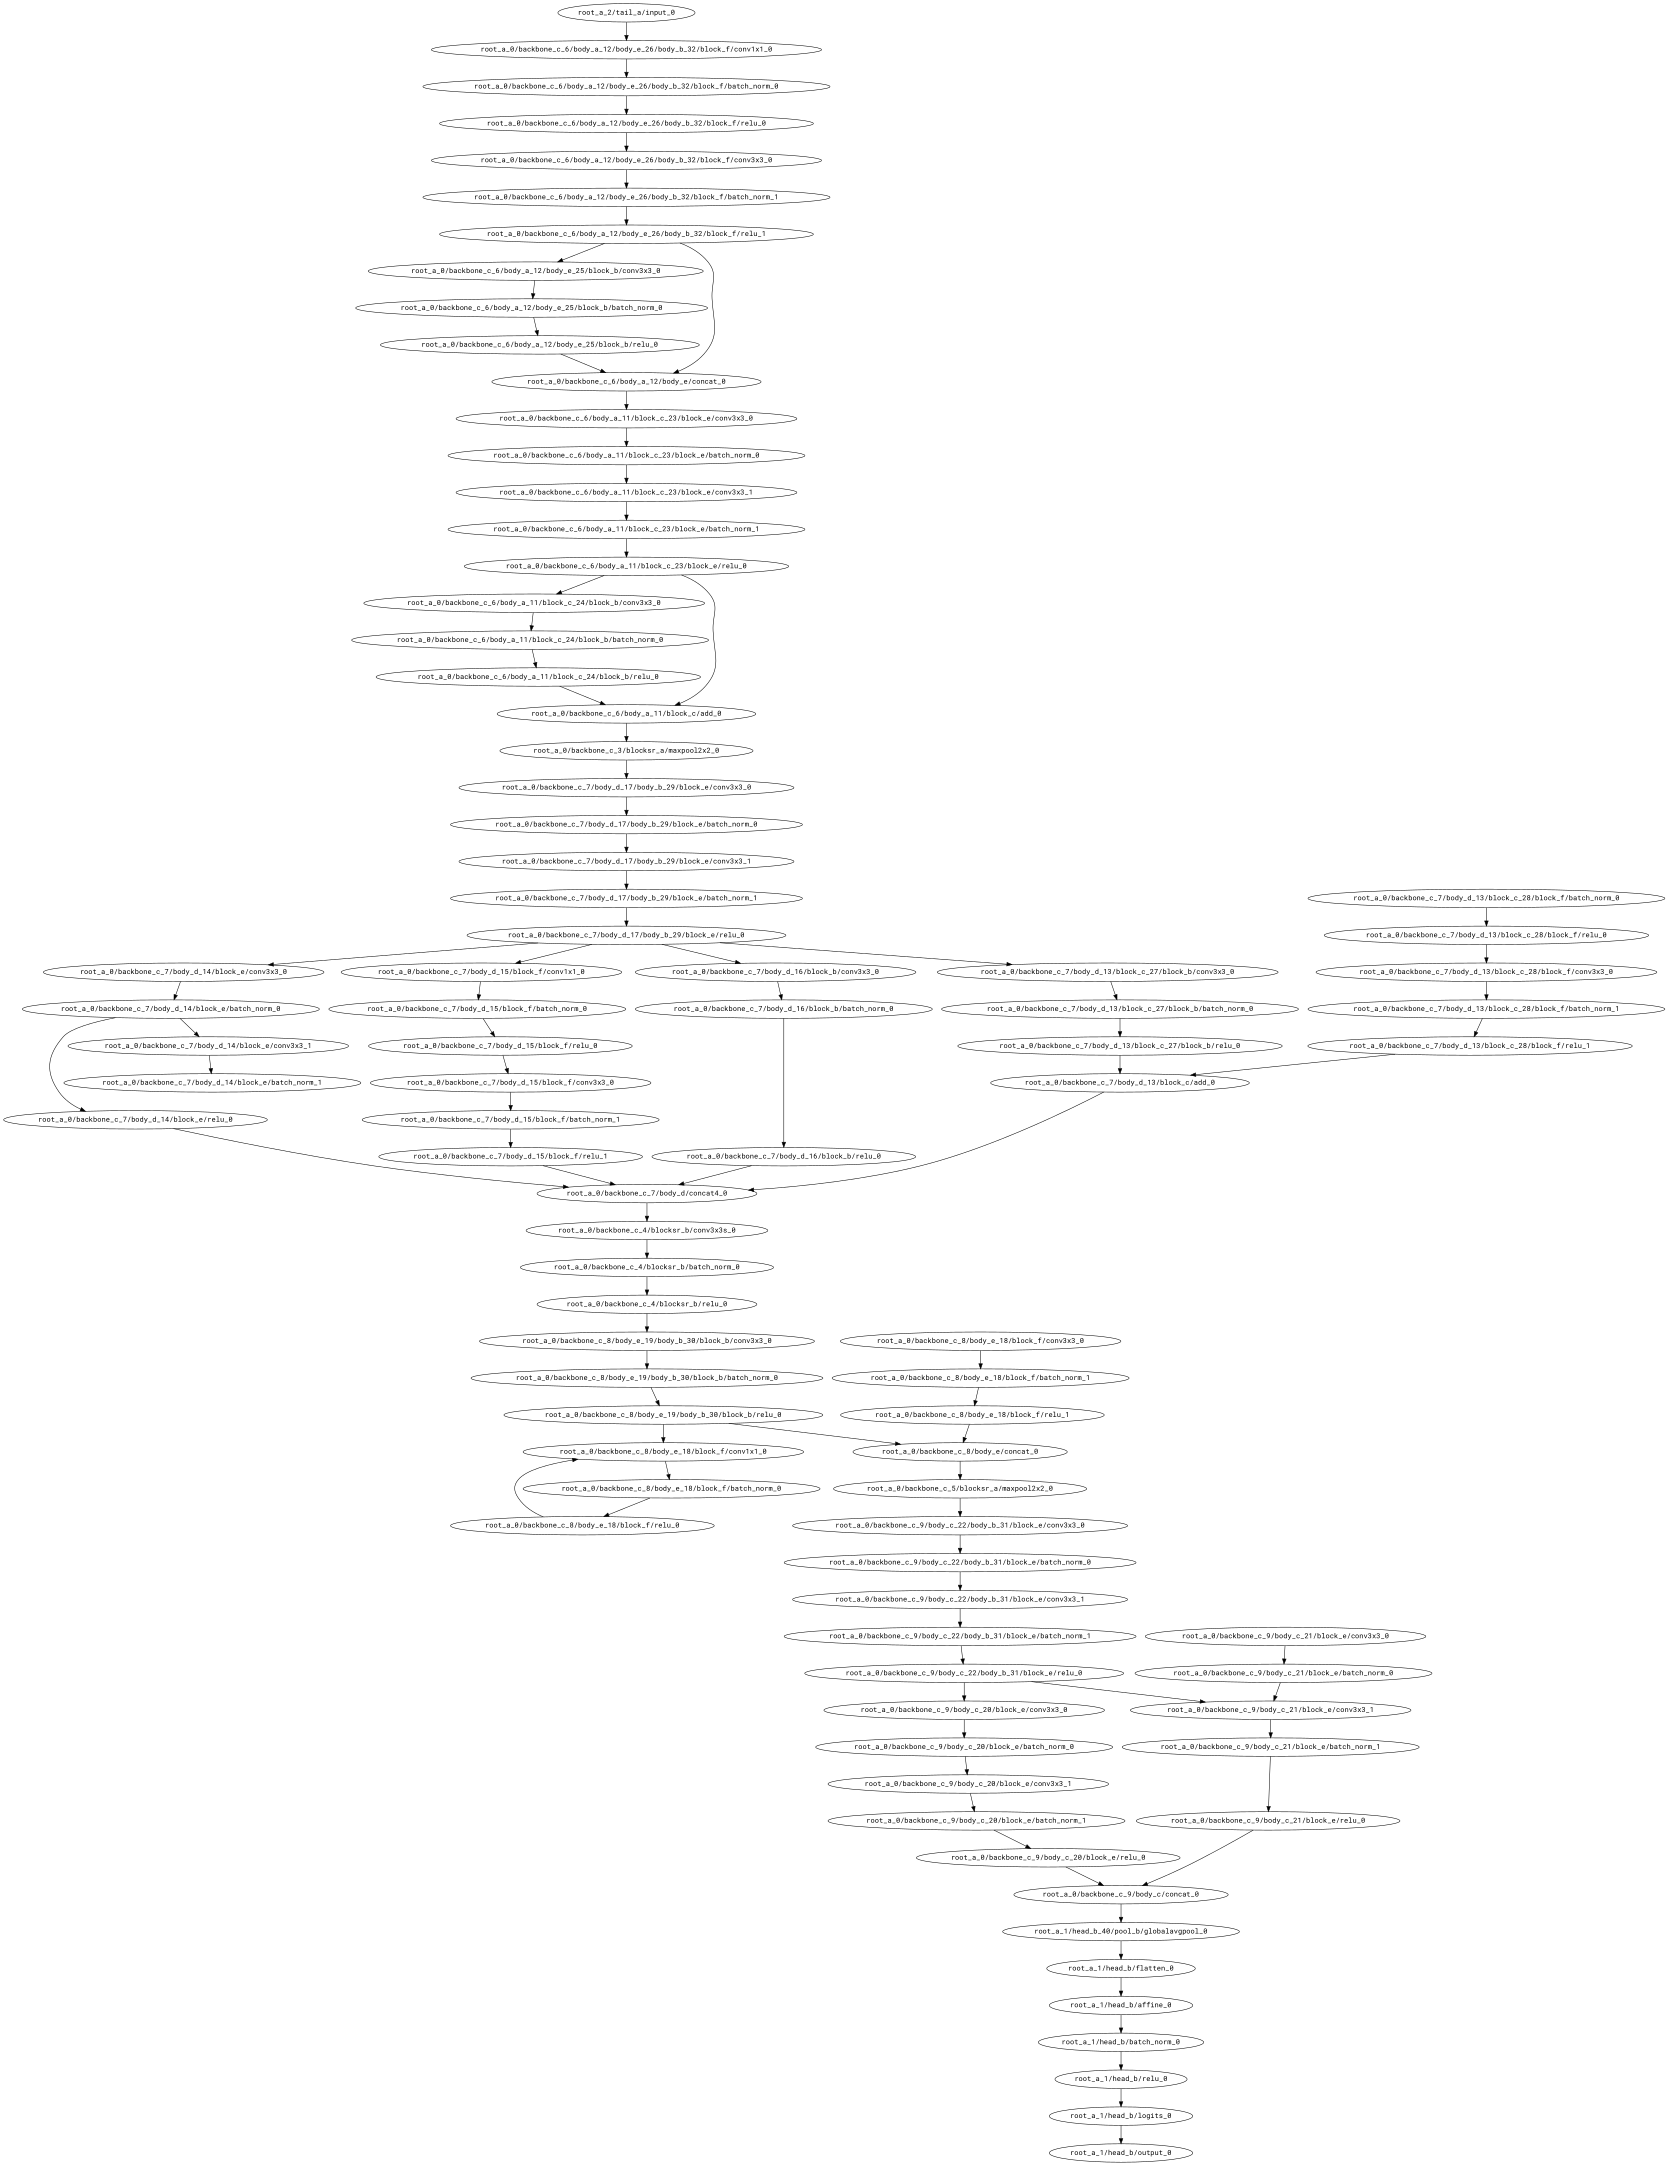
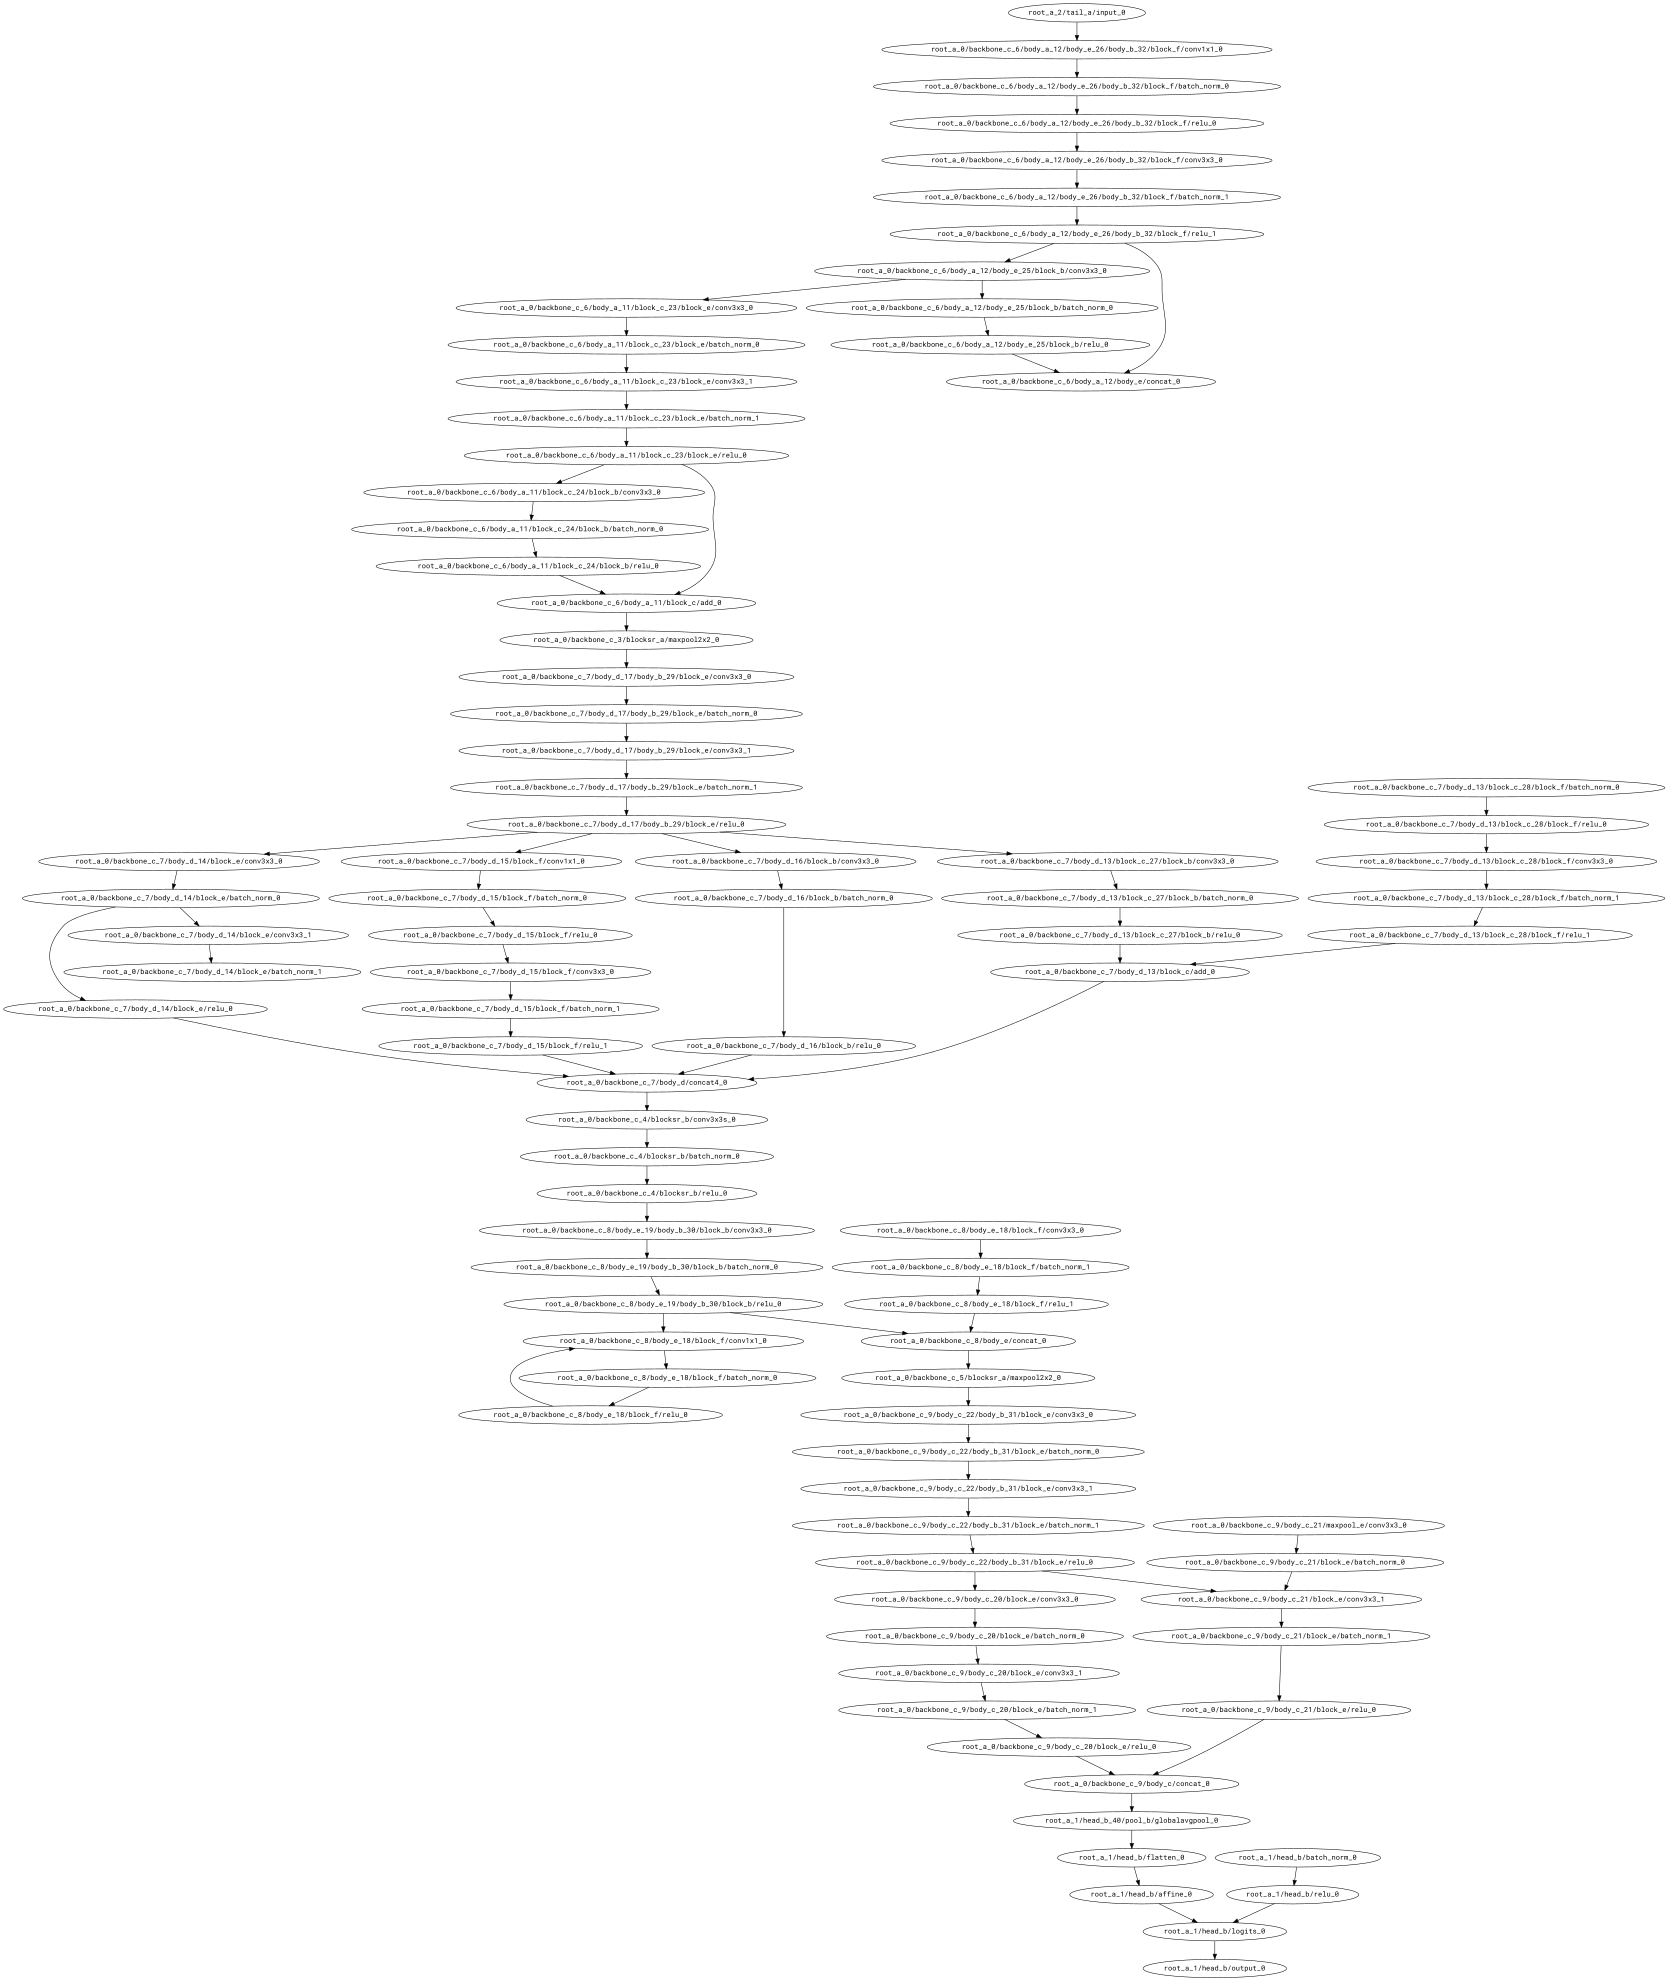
edge "root_a_0/backbone_c_6/body_a_12/body_e/concat_0" -> "root_a_0/backbone_c_6/body_a_11/block_c_23/block_e/conv3x3_0": now "root_a_0/backbone_c_6/body_a_12/body_e_25/block_b/conv3x3_0" -> "root_a_0/backbone_c_6/body_a_11/block_c_23/block_e/conv3x3_0"
node "root_a_0/backbone_c_9/body_c_21/block_e/conv3x3_0": label "root_a_0/backbone_c_9/body_c_21/block_e/conv3x3_0" -> "root_a_0/backbone_c_9/body_c_21/maxpool_e/conv3x3_0"
edge "root_a_1/head_b/affine_0" -> "root_a_1/head_b/batch_norm_0": now "root_a_1/head_b/affine_0" -> "root_a_1/head_b/logits_0"
